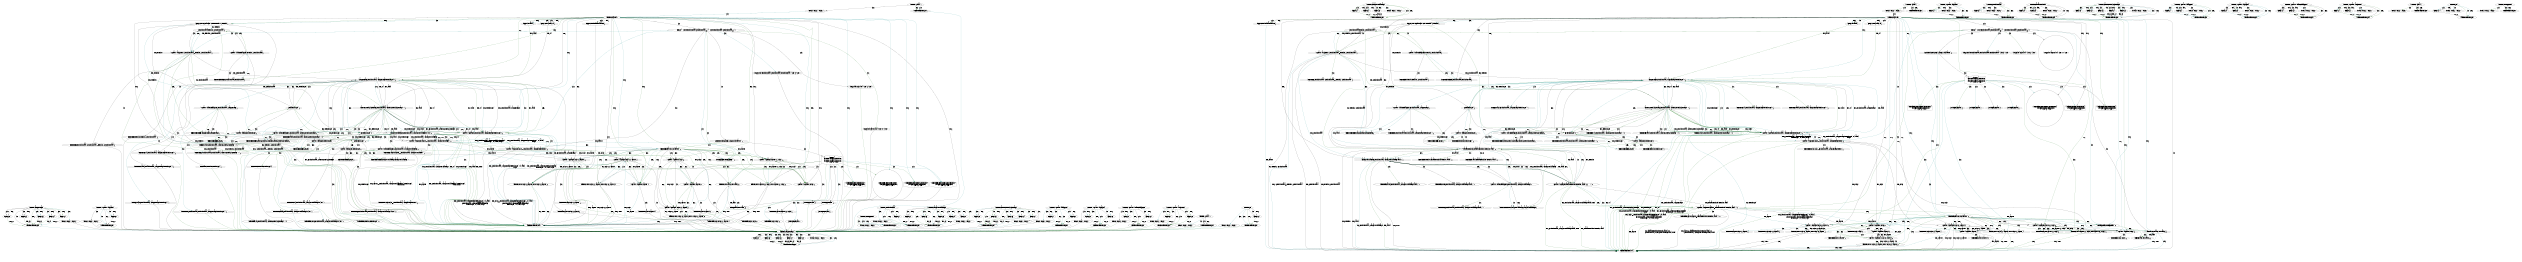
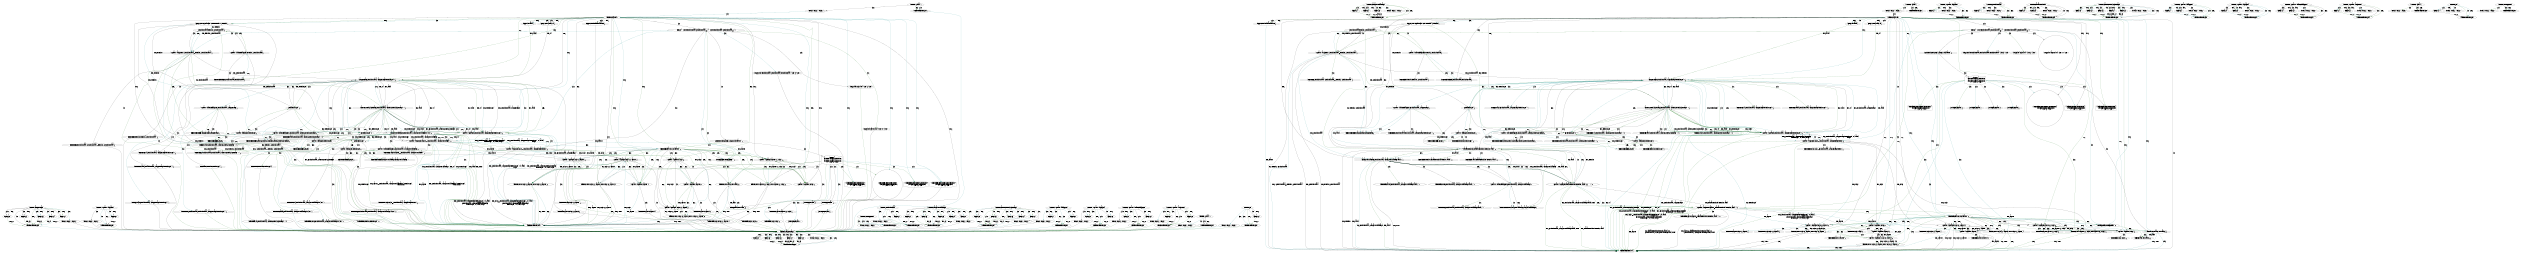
edge "(HasTabsPermission,HasTabsPermission(extension, tab_id))" -> "(IDENTIFIER,tab_id,HasTabsPermission(extension, tab_id))": label "DDG: p2" -> "AST: "
